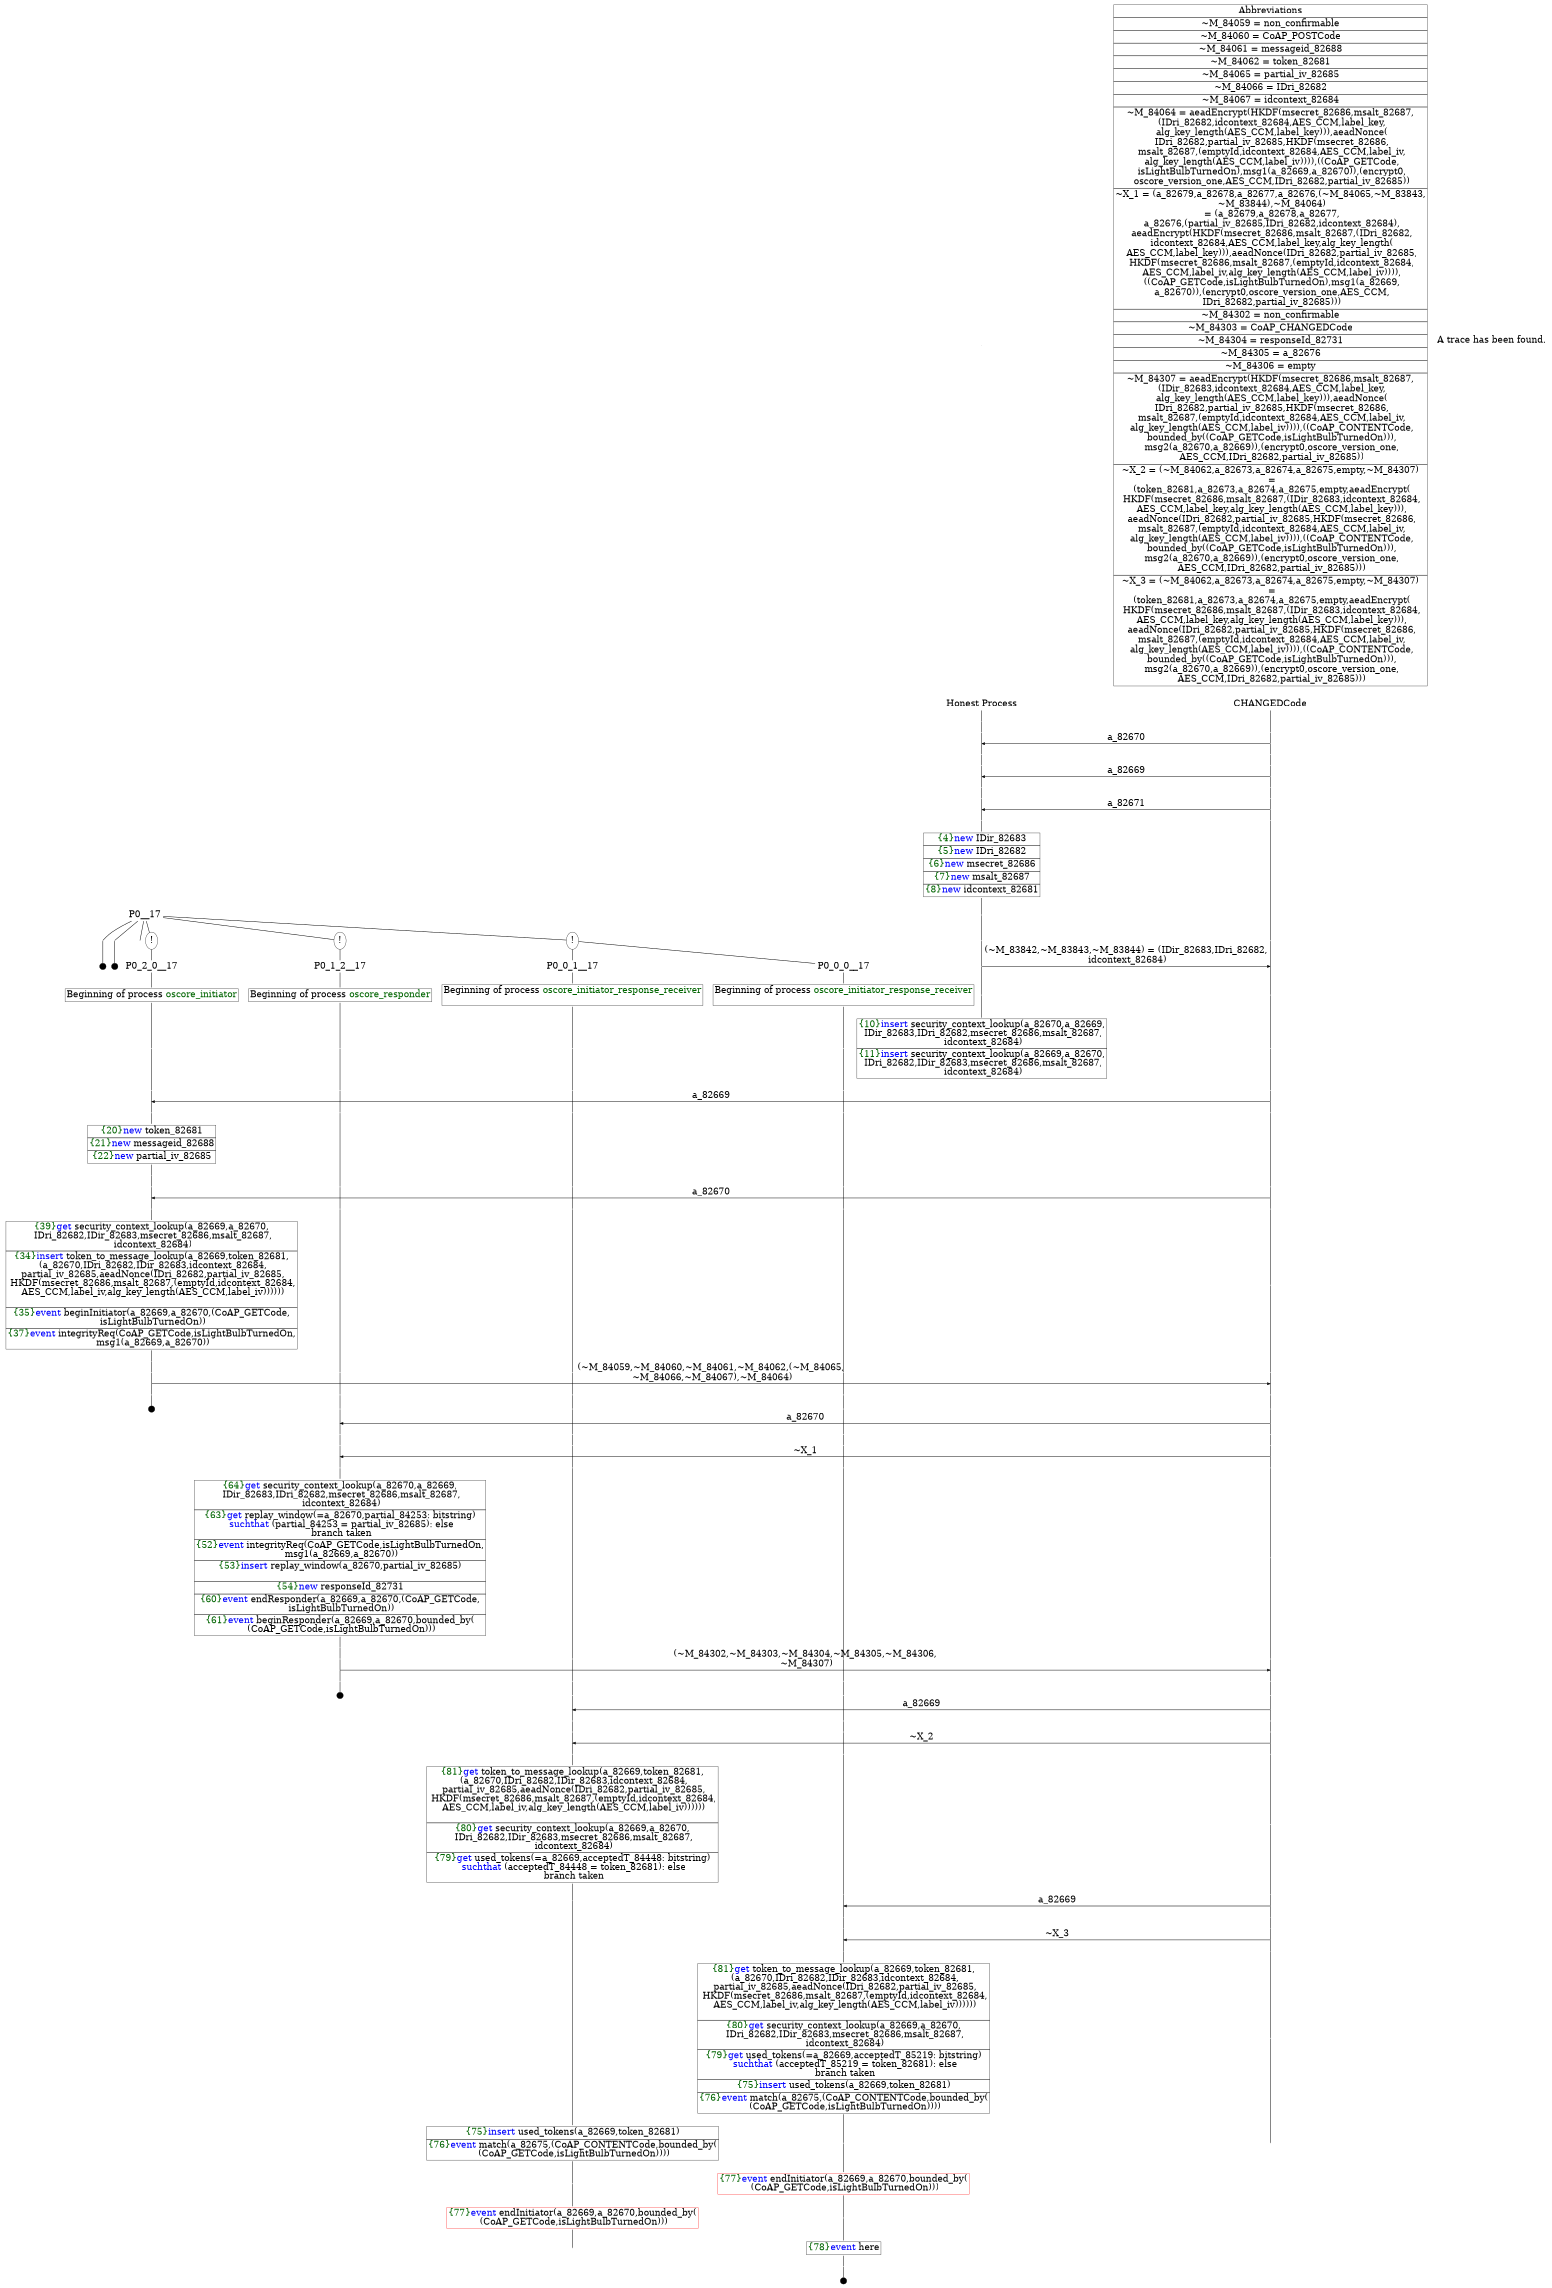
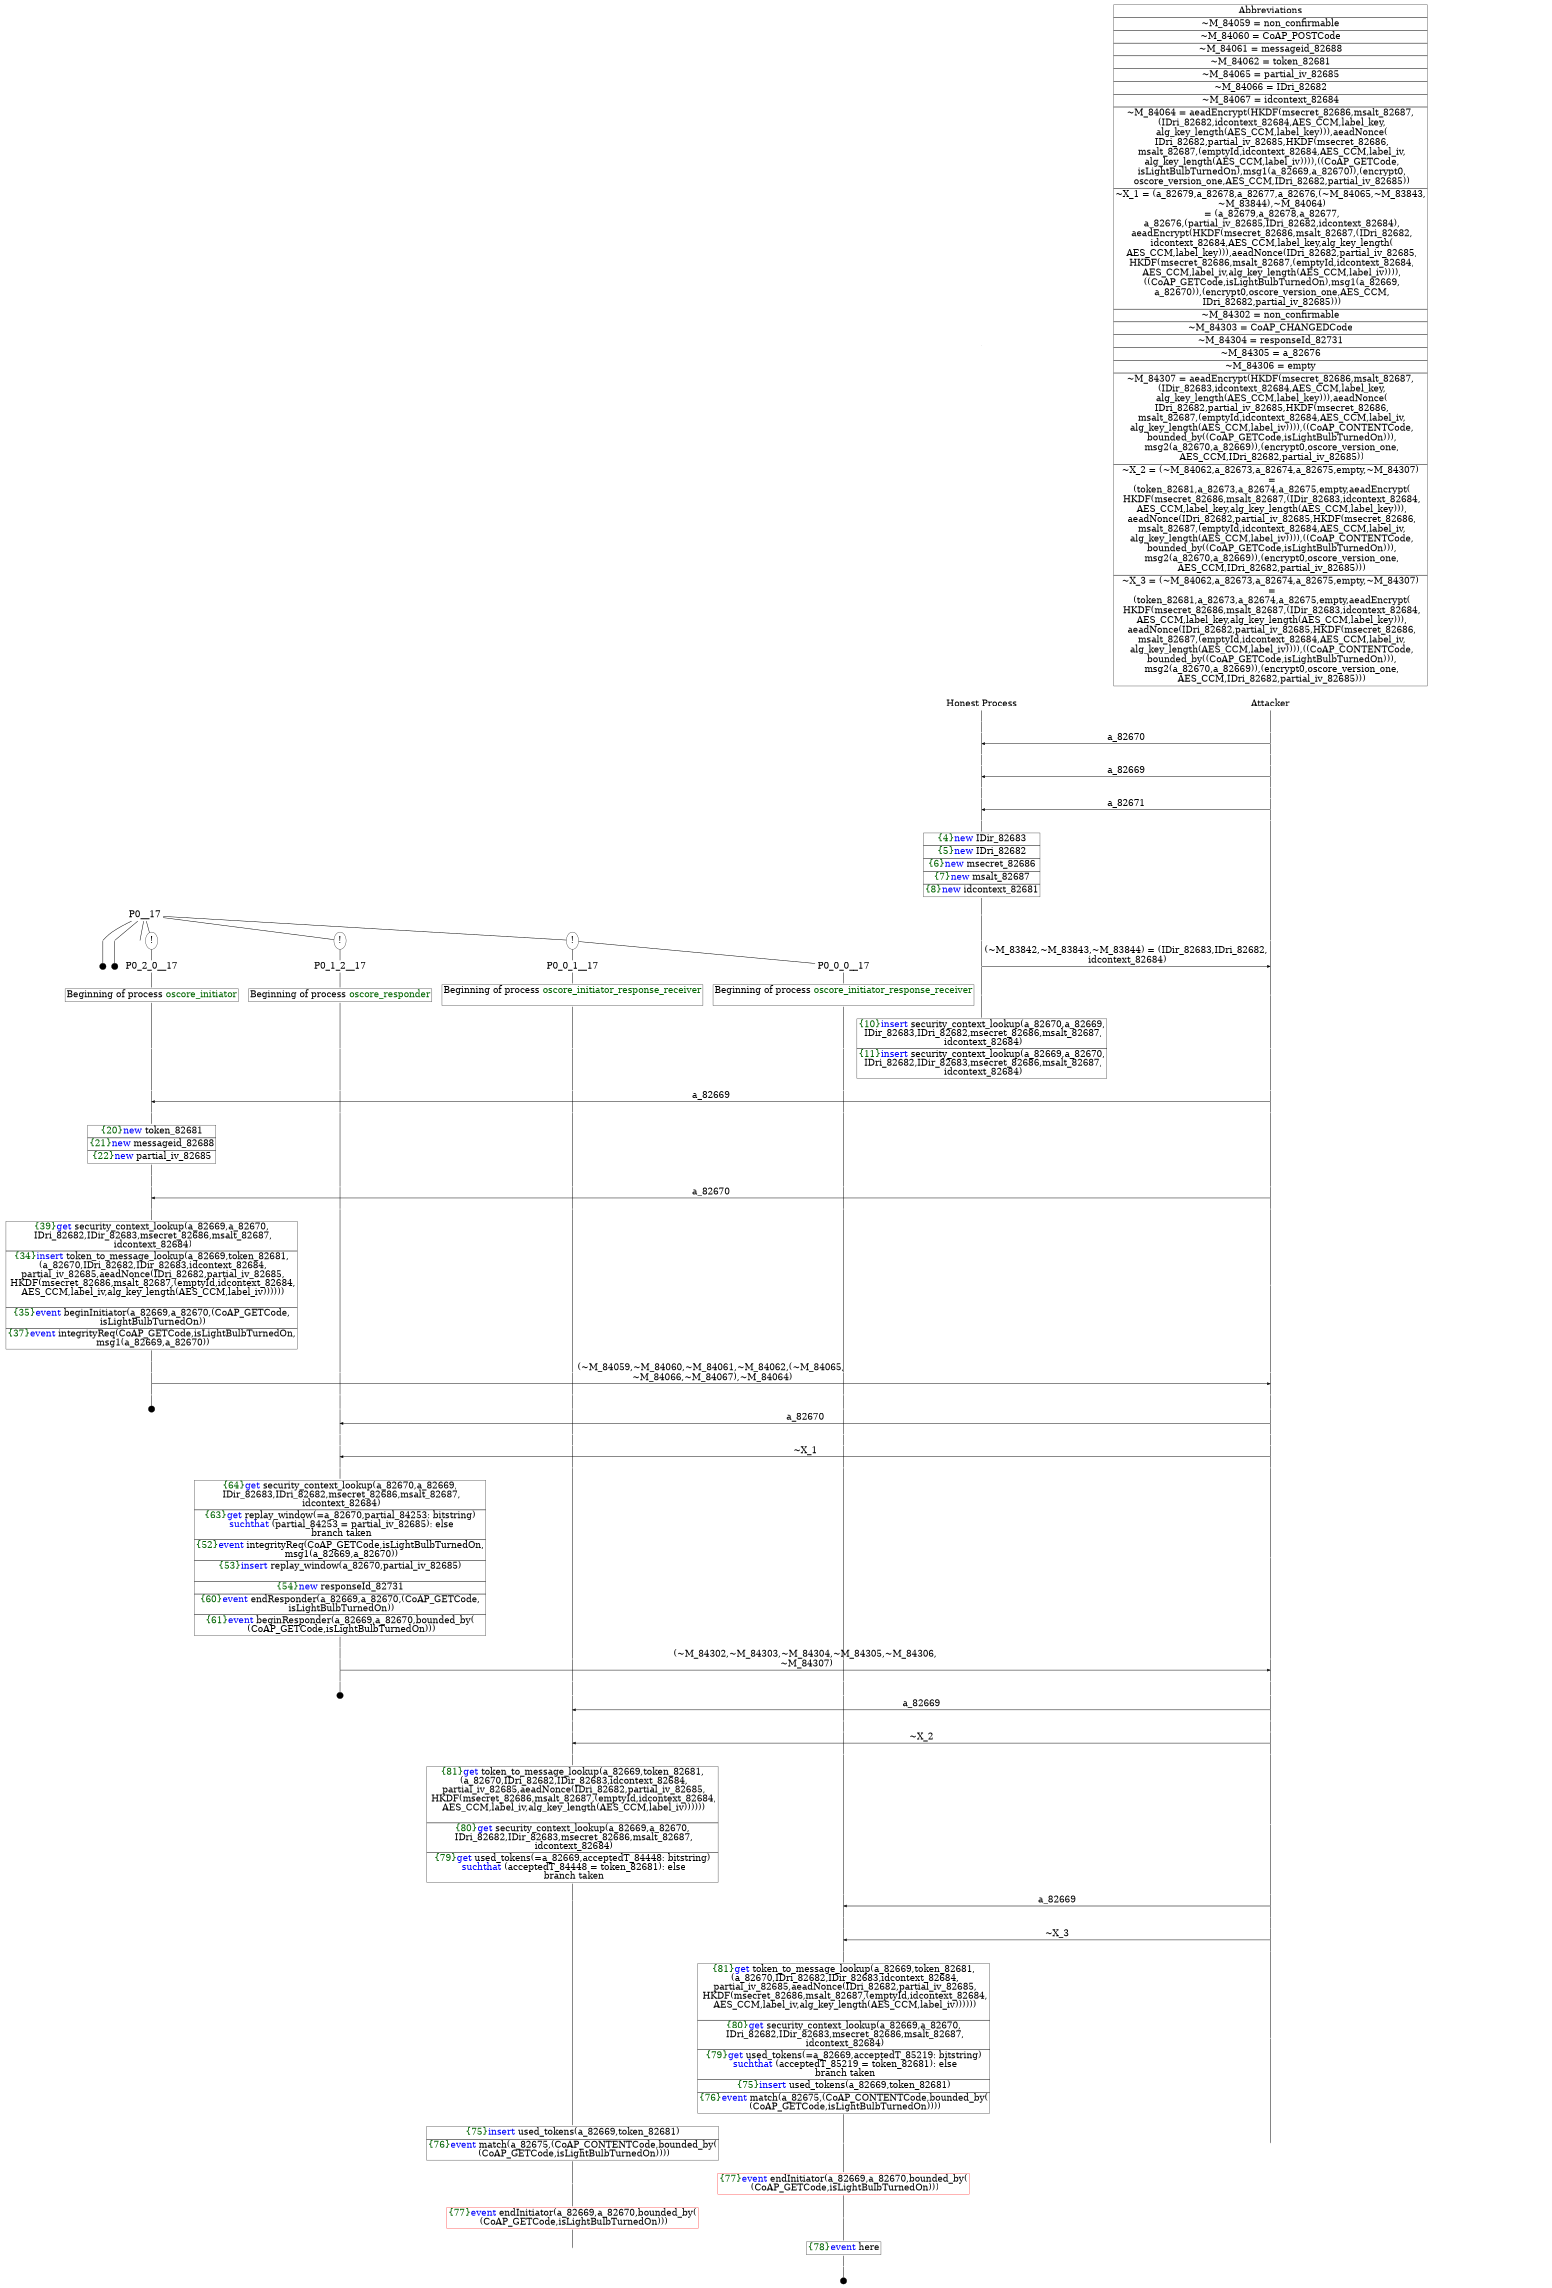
node "A trace has been found.": removed
node "CHANGEDCode": label "CHANGEDCode" -> "Attacker"
